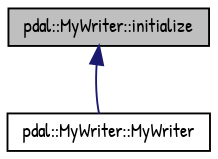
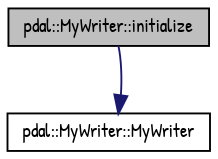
edge "pdal::MyWriter::MyWriter" -> "pdal::MyWriter::initialize": reversed
